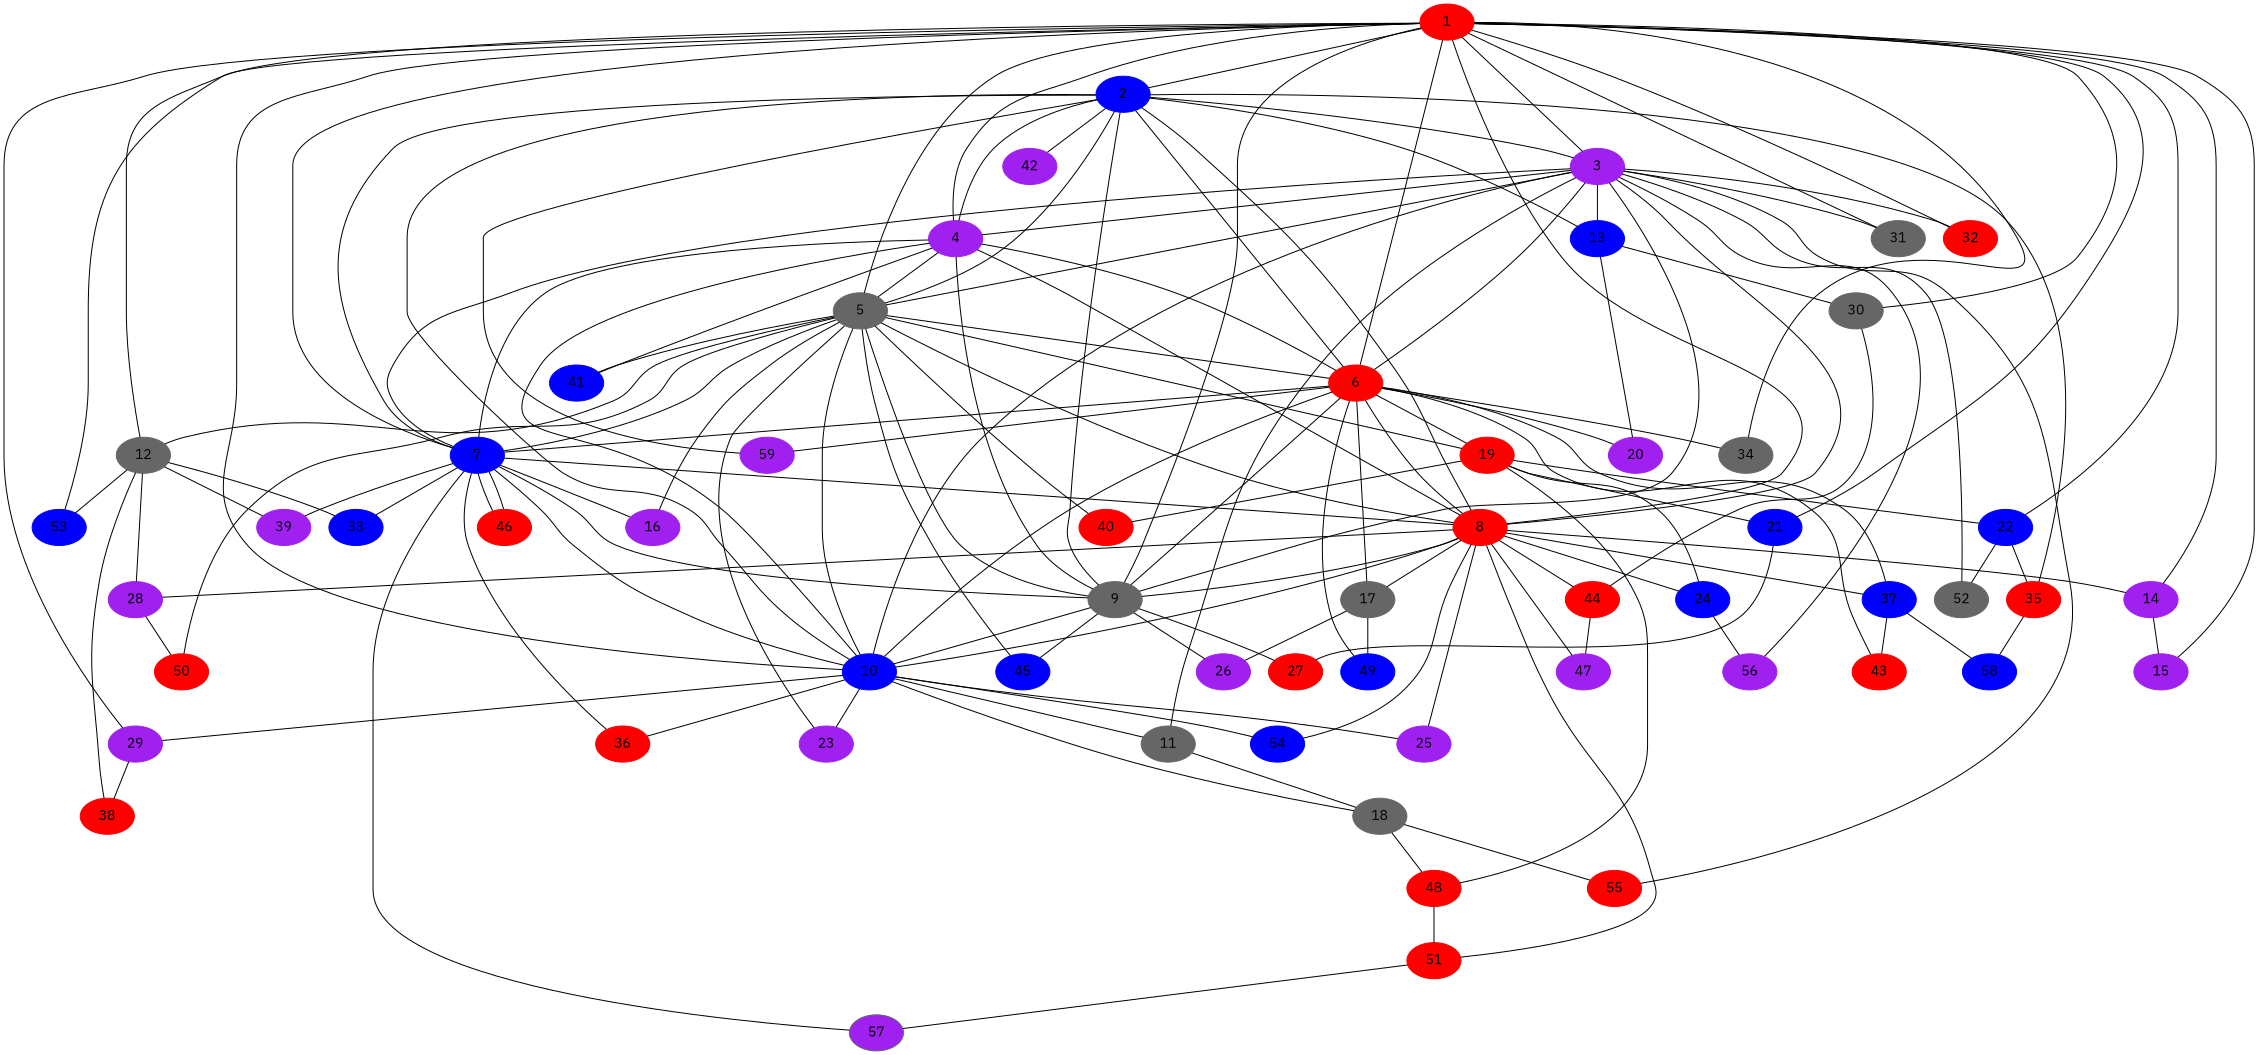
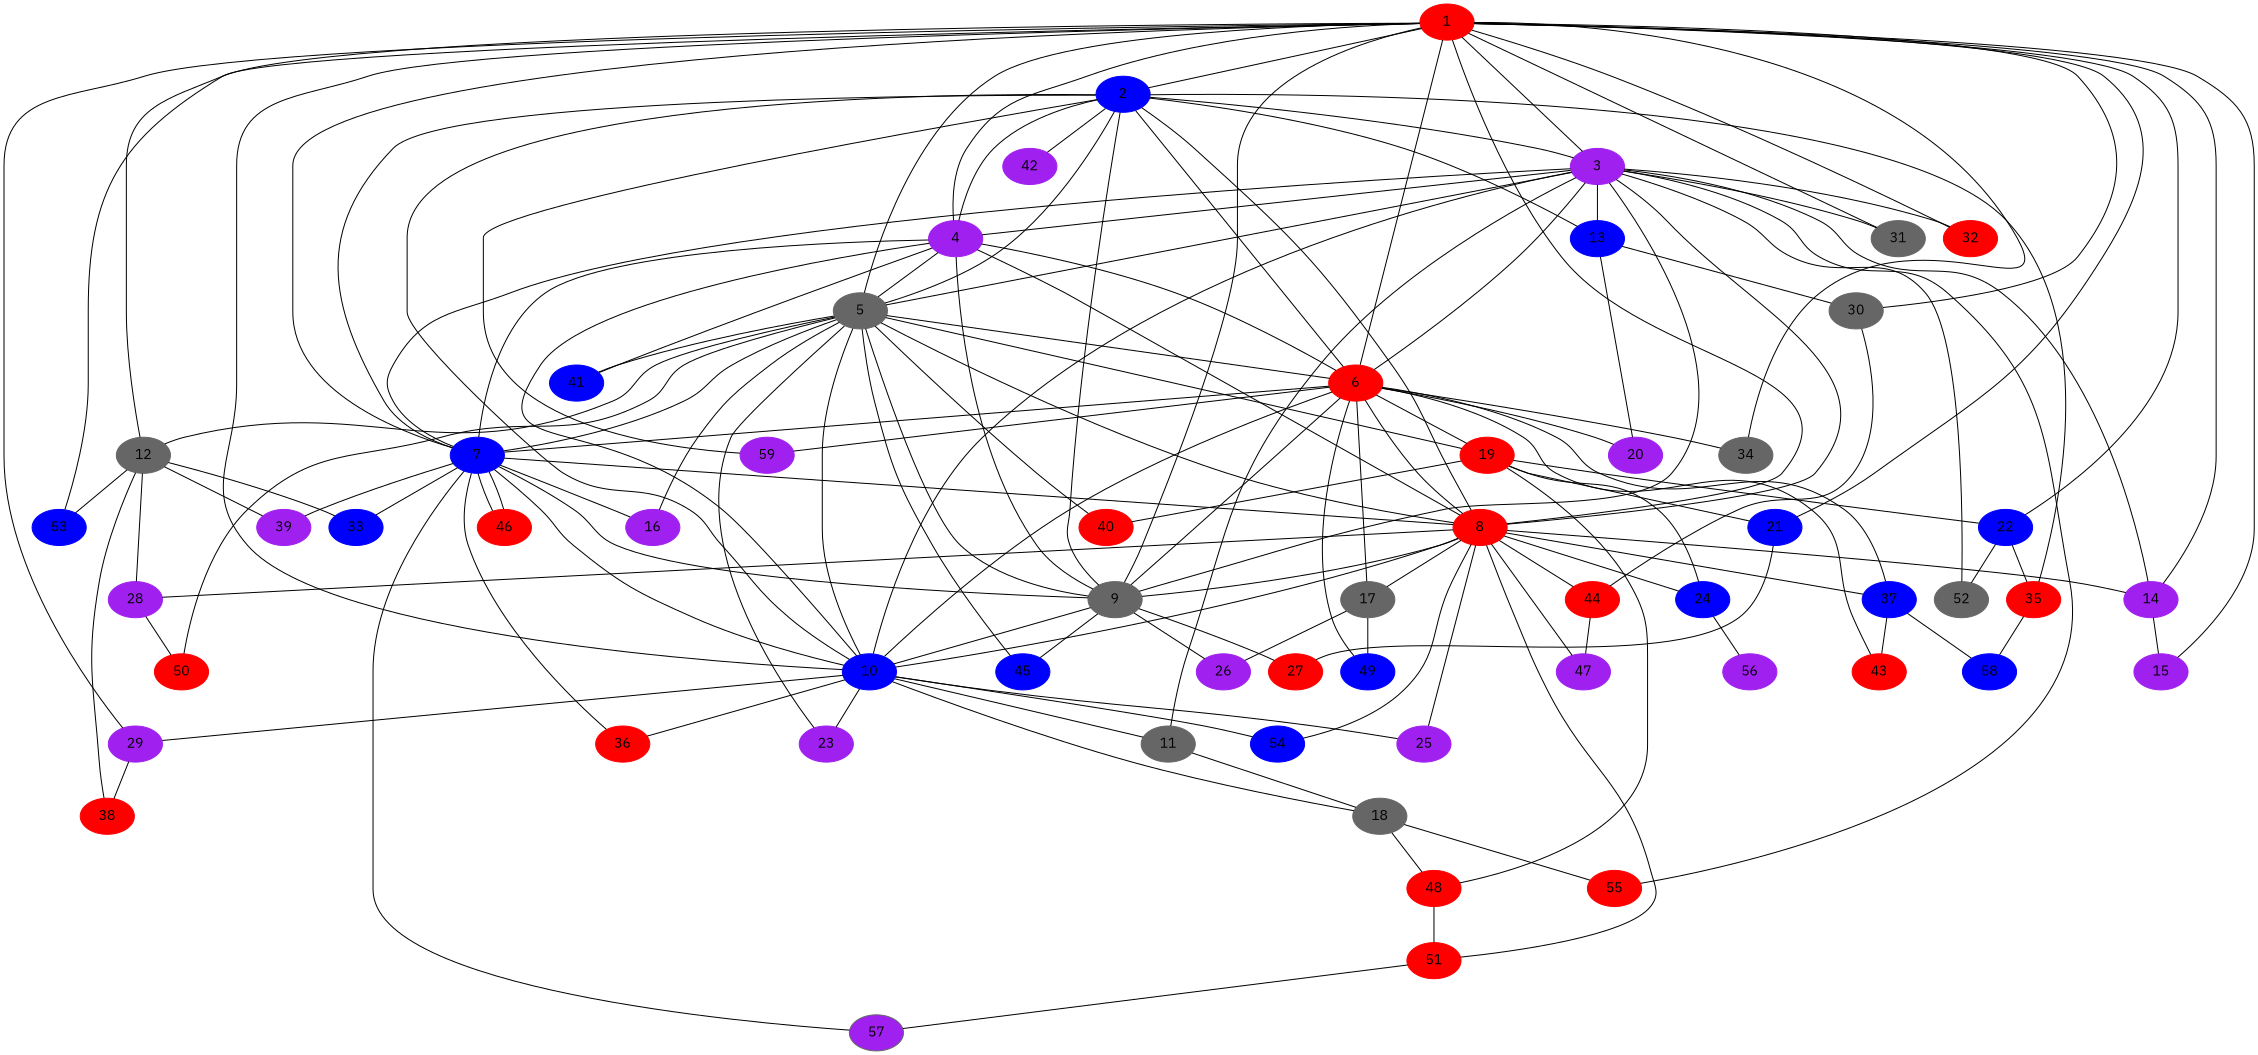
edge "3" -- "56": now "3" -- "14"
